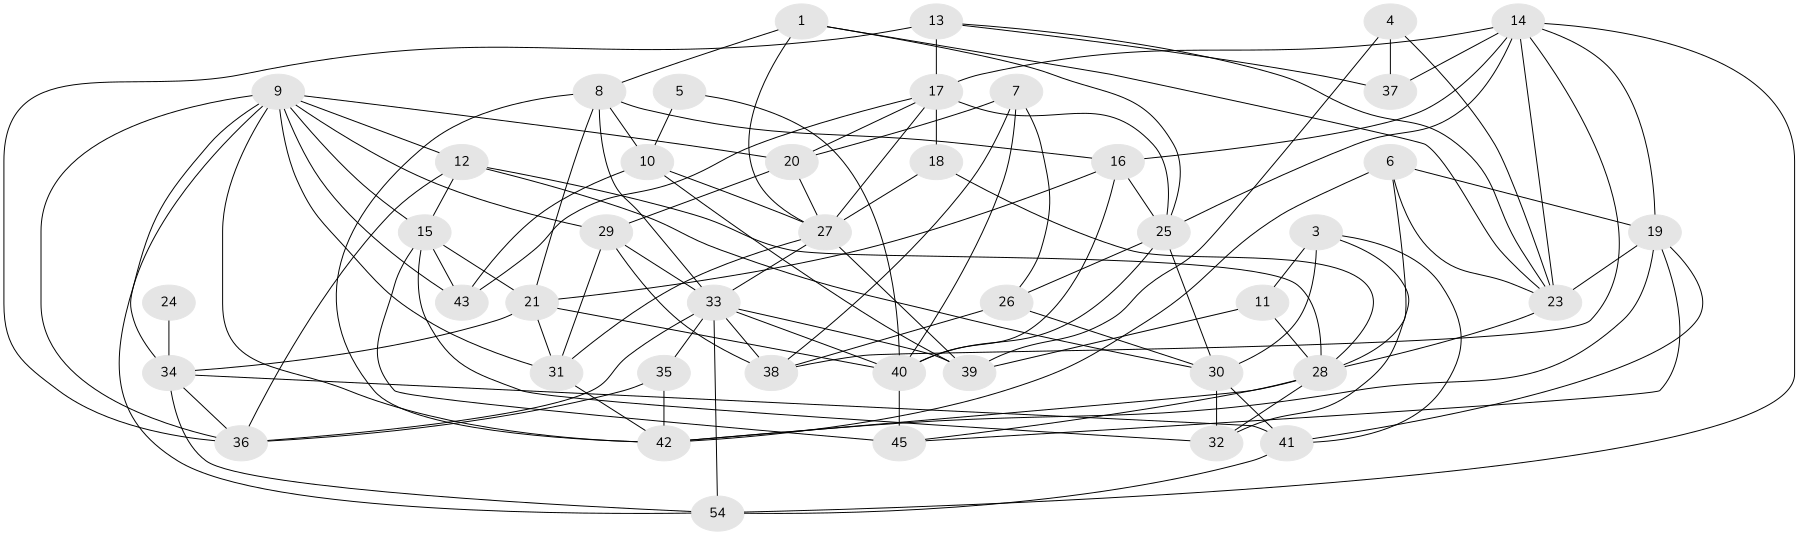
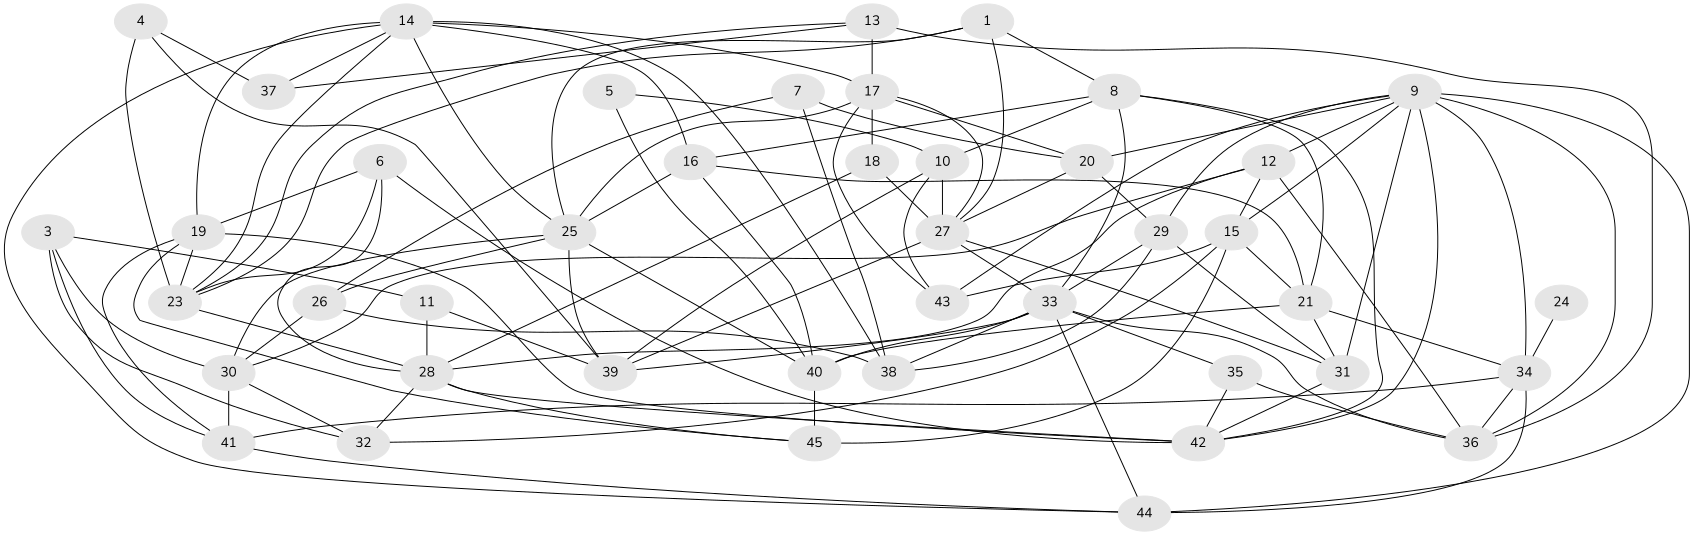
edge "7" -- "40": removed
edge "25" -- "39": added
node "54": label "54" -> "44"
